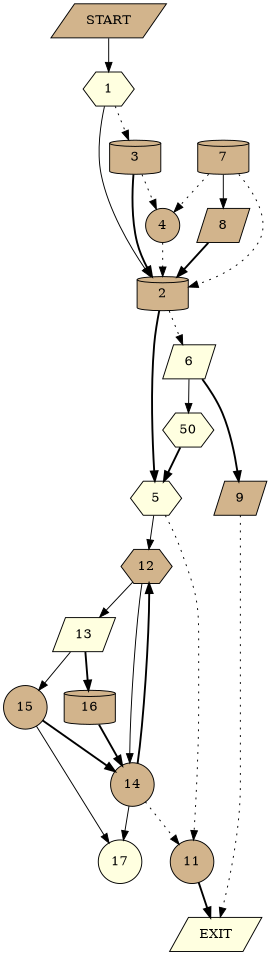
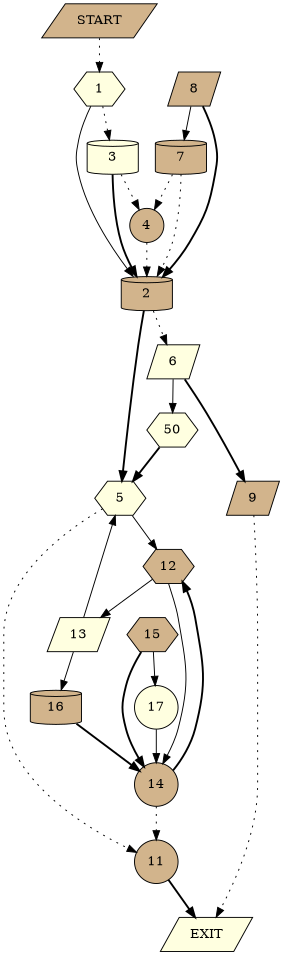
edge "START" -> "1": style solid -> dotted
node "3": fillcolor tan -> lightyellow
edge "7" -> "8": reversed
edge "13" -> "16": style bold -> solid
edge "13" -> "15": now "13" -> "5"
node "15": shape circle -> hexagon
edge "14" -> "17": reversed
